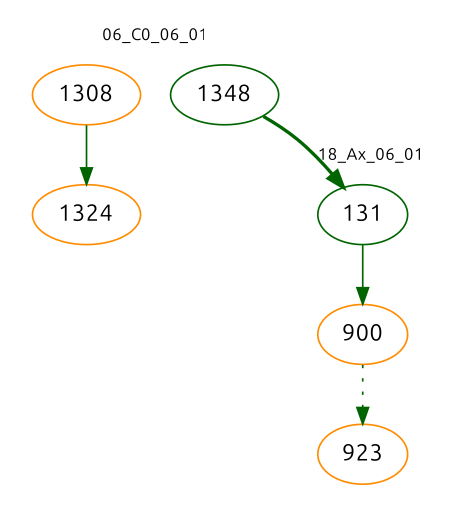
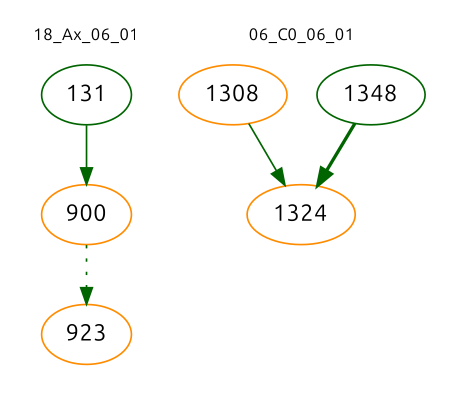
edge "1348" -> "131": now "1348" -> "1324"
